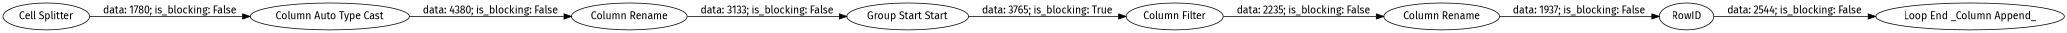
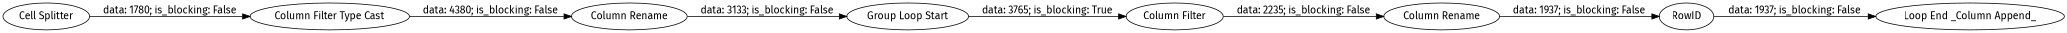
edge "RowID" -> "Loop End _Column Append_": label "data: 2544; is_blocking: False" -> "data: 1937; is_blocking: False"
node "Column Auto Type Cast": label "Column Auto Type Cast" -> "Column Filter Type Cast"
node "Group Start Start": label "Group Start Start" -> "Group Loop Start"
